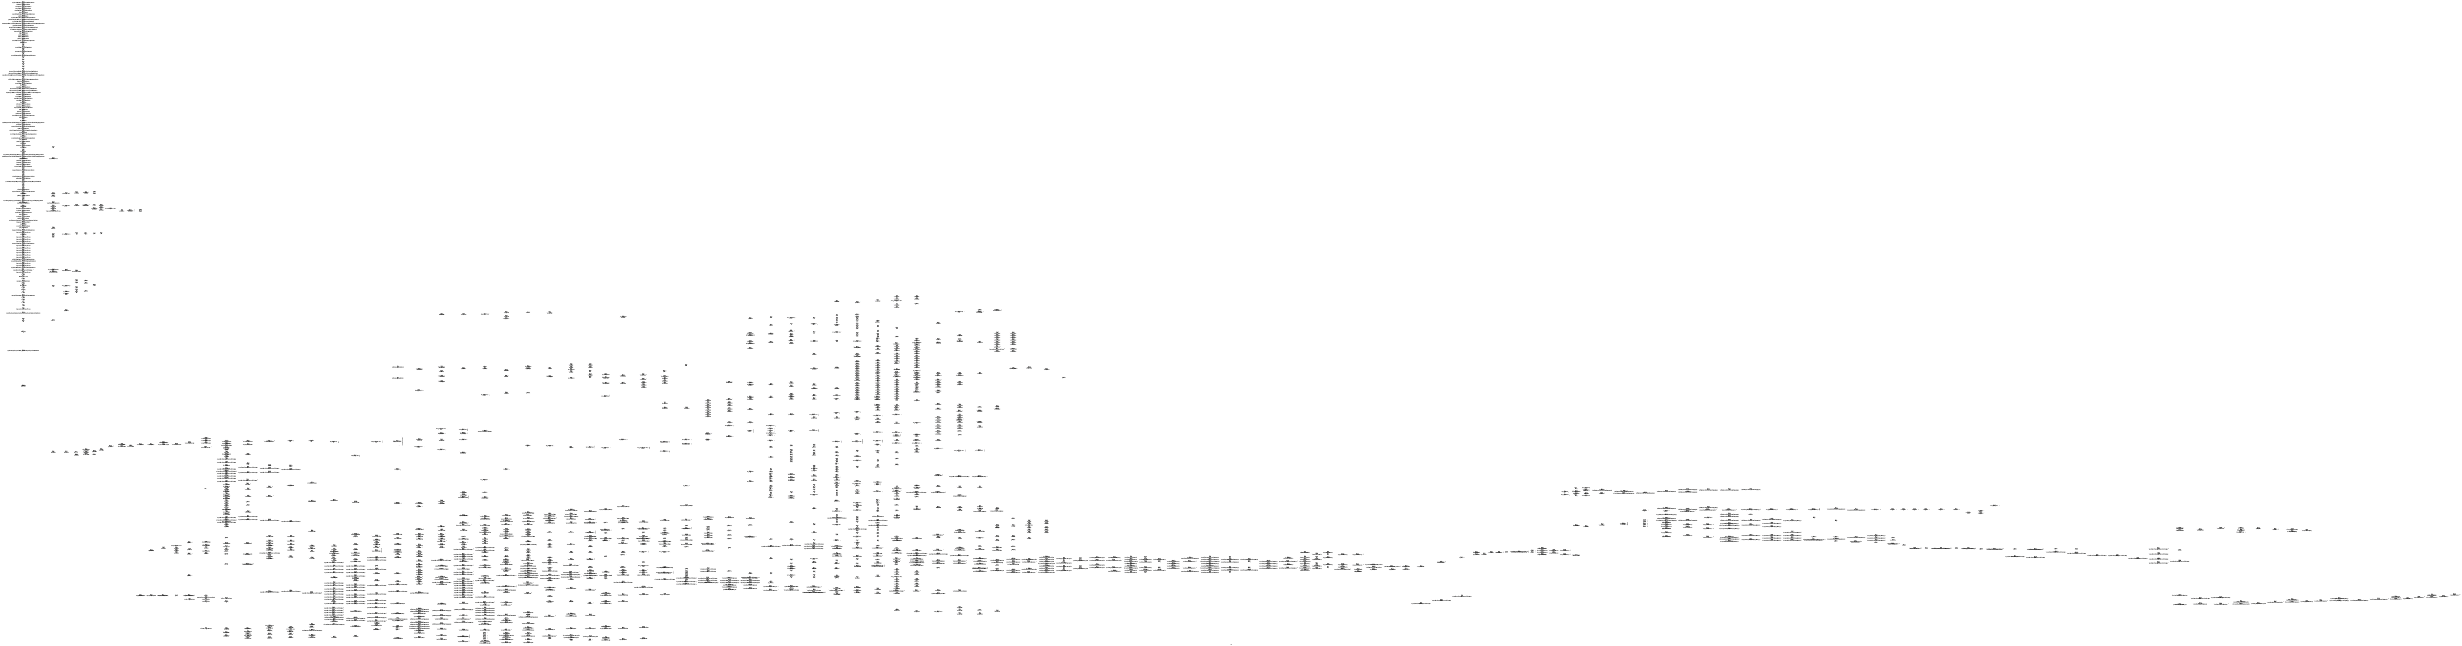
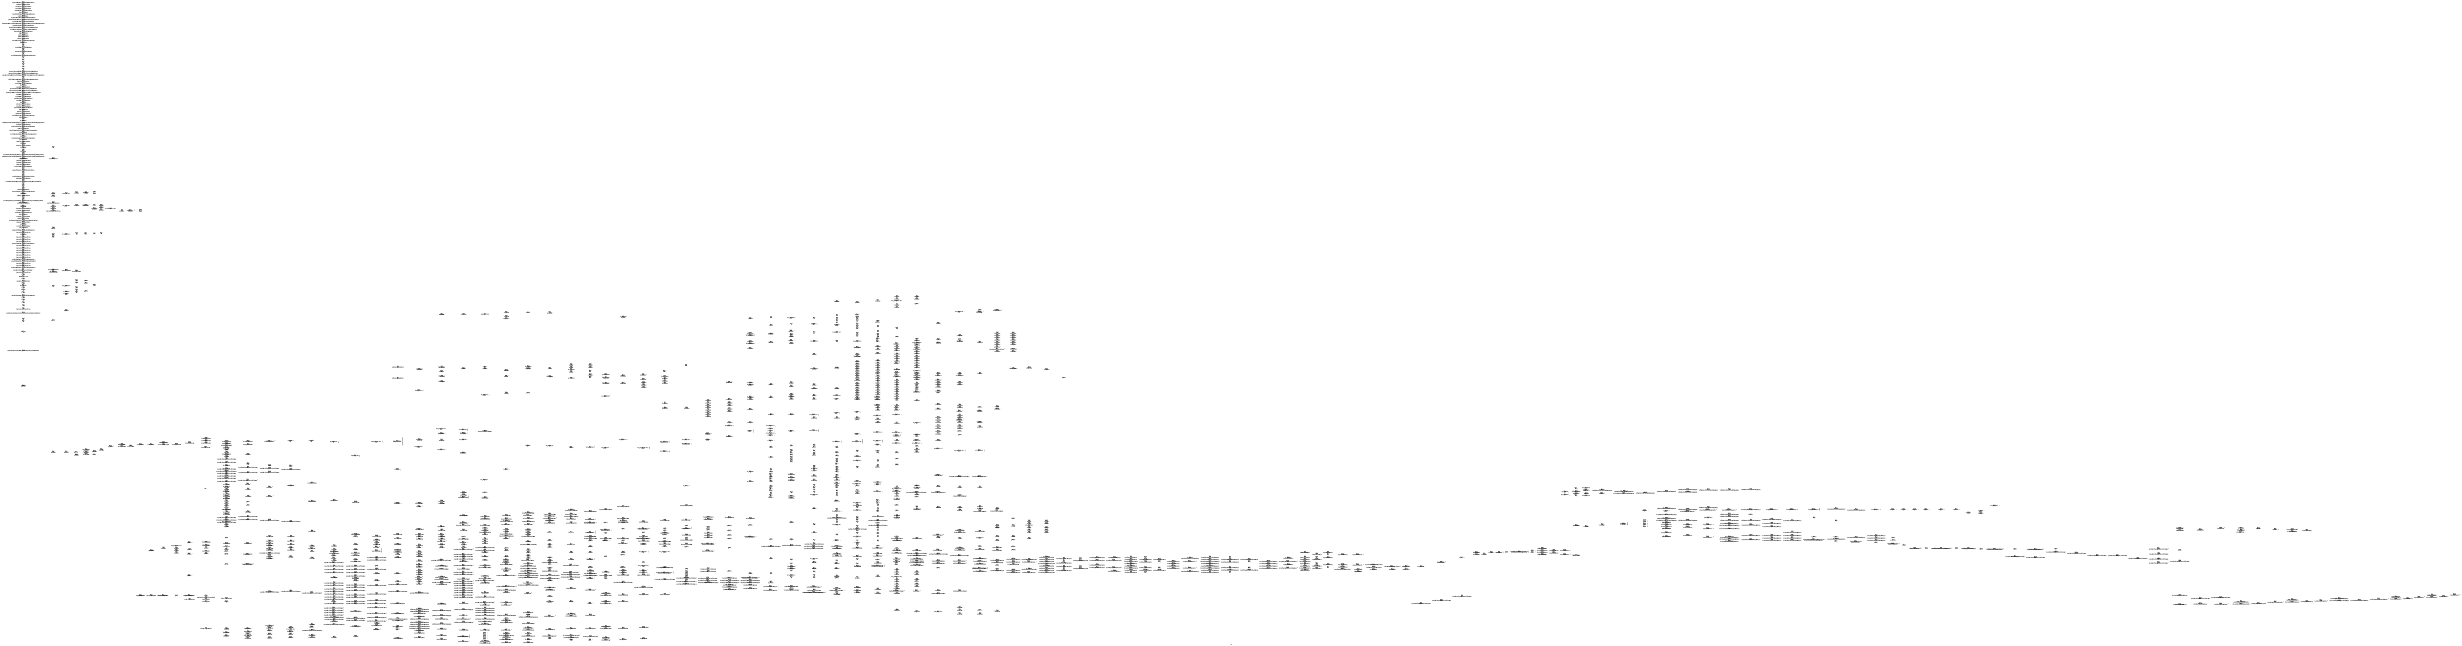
node "NodeID: 2980": removed
